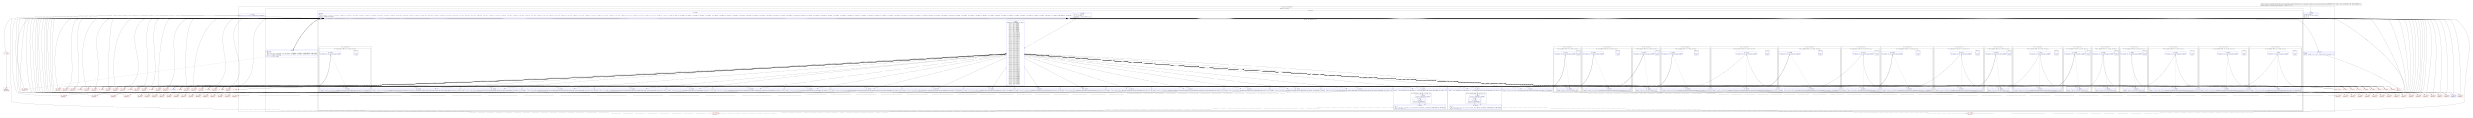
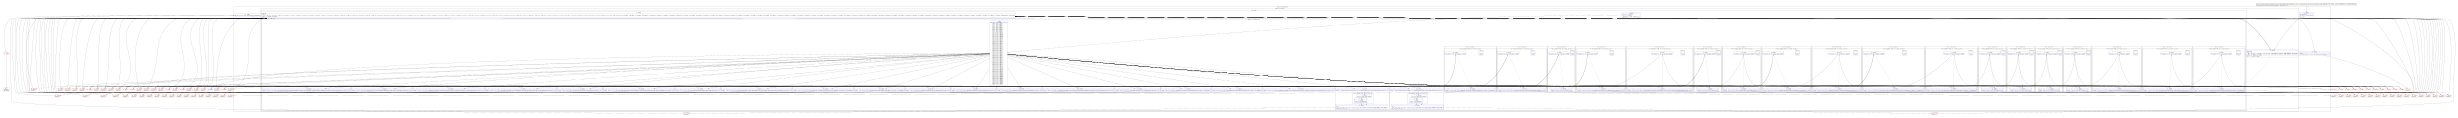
node "94: 0x024f": added
